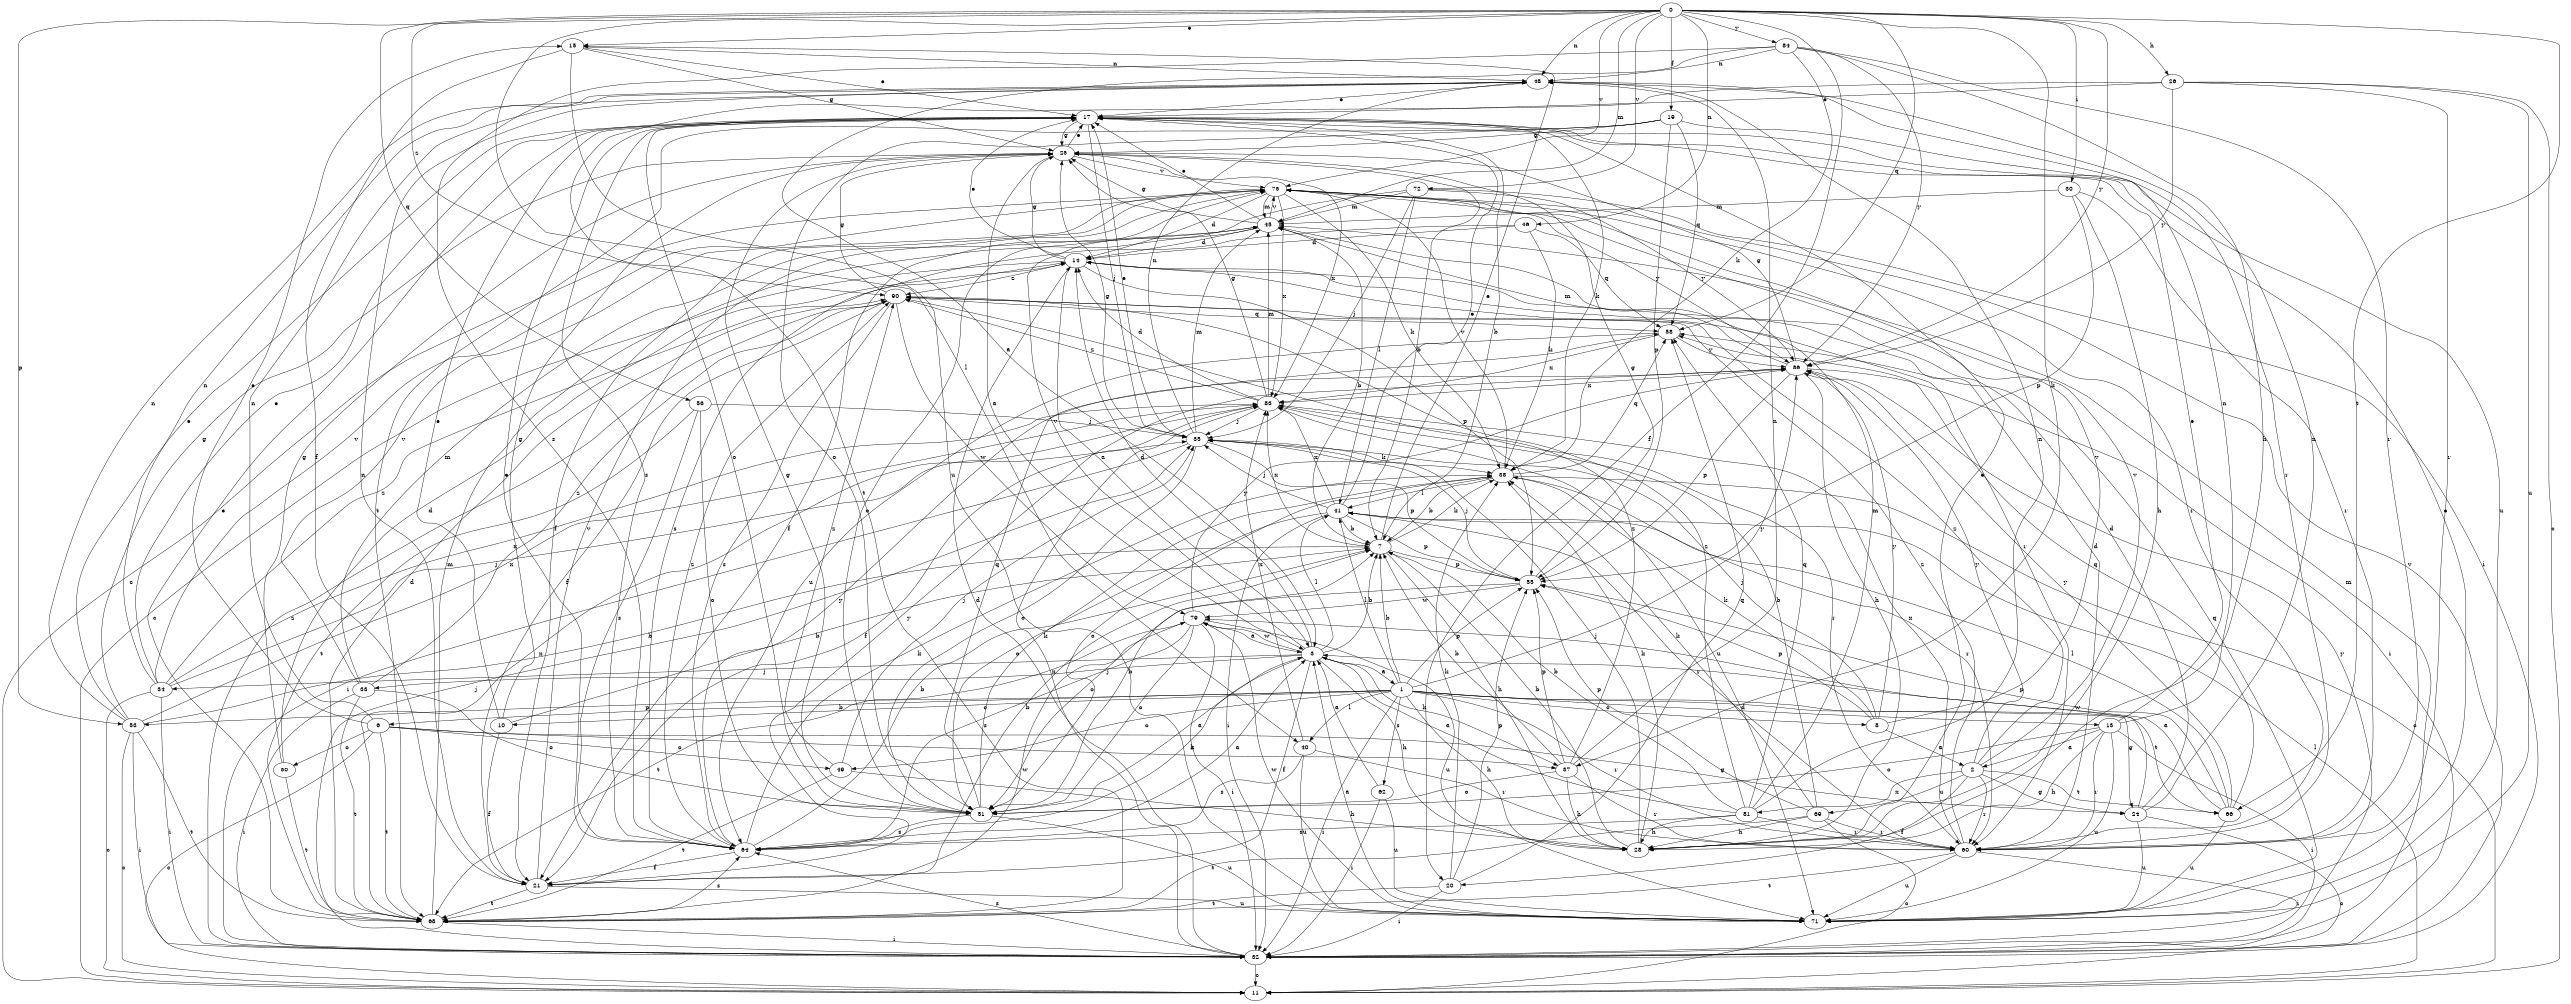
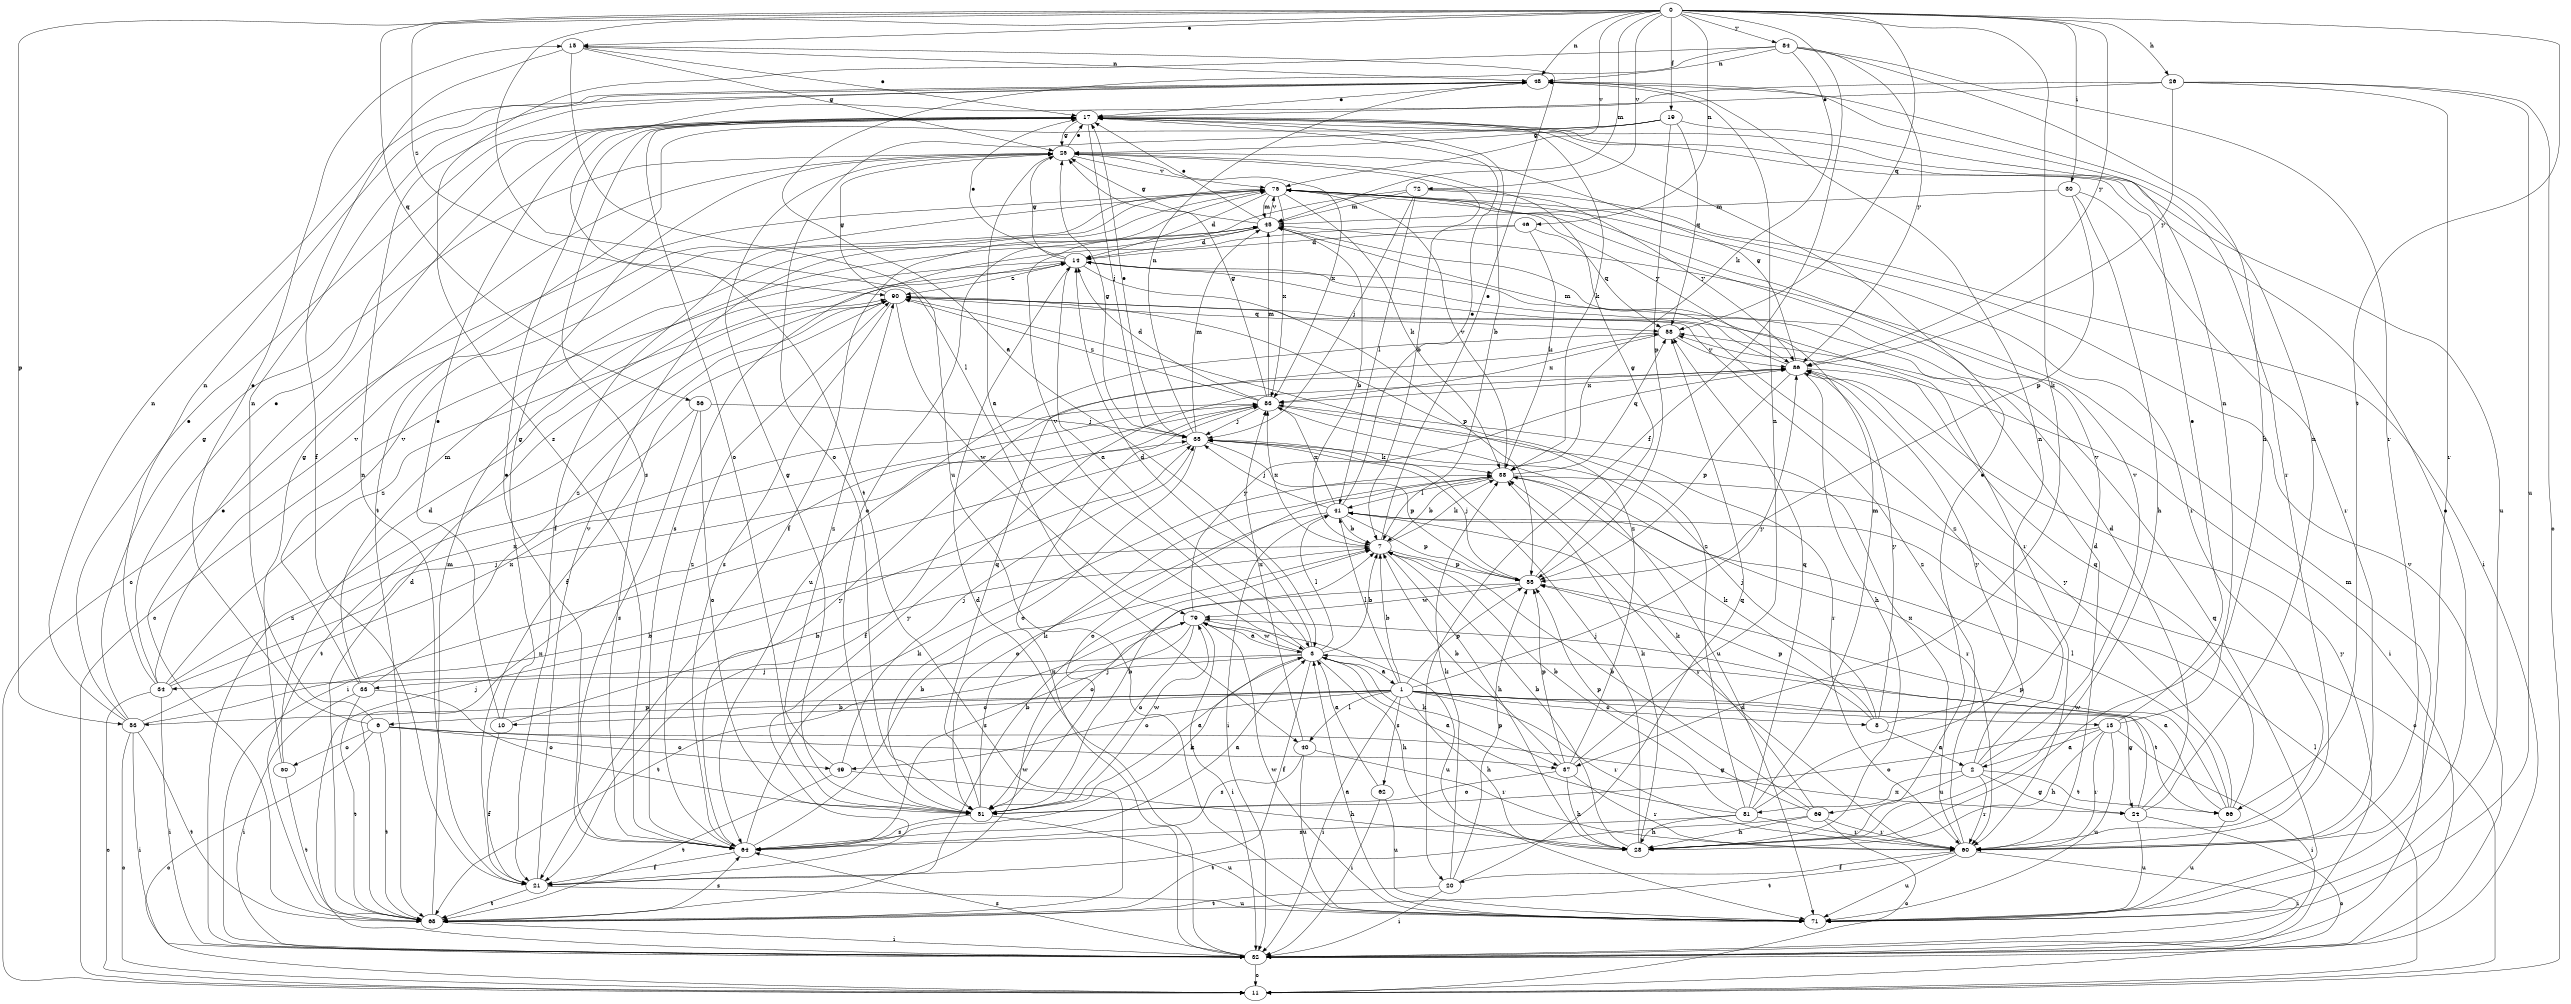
edge "69" -> "83": now "69" -> "7"
edge "51" -> "79": added, label "w"
edge "2" -> "20": now "60" -> "20"
